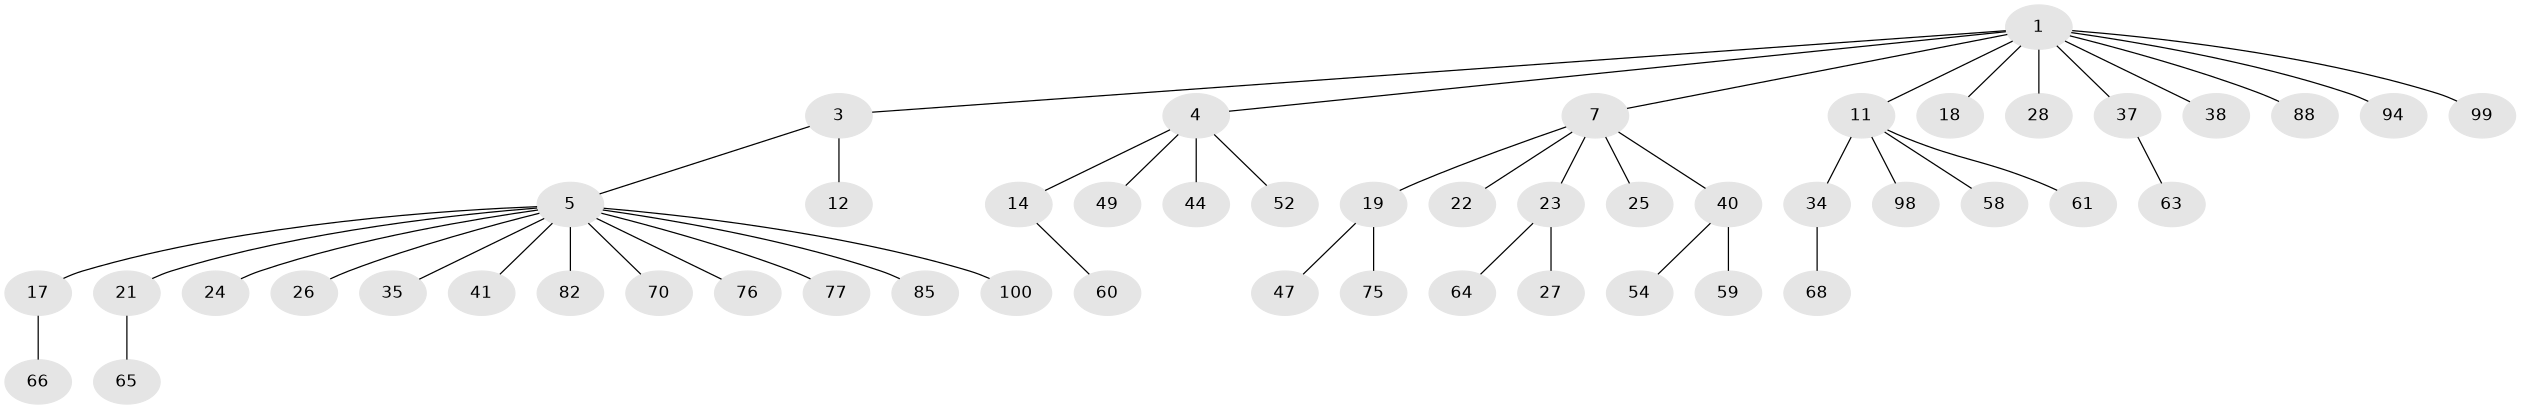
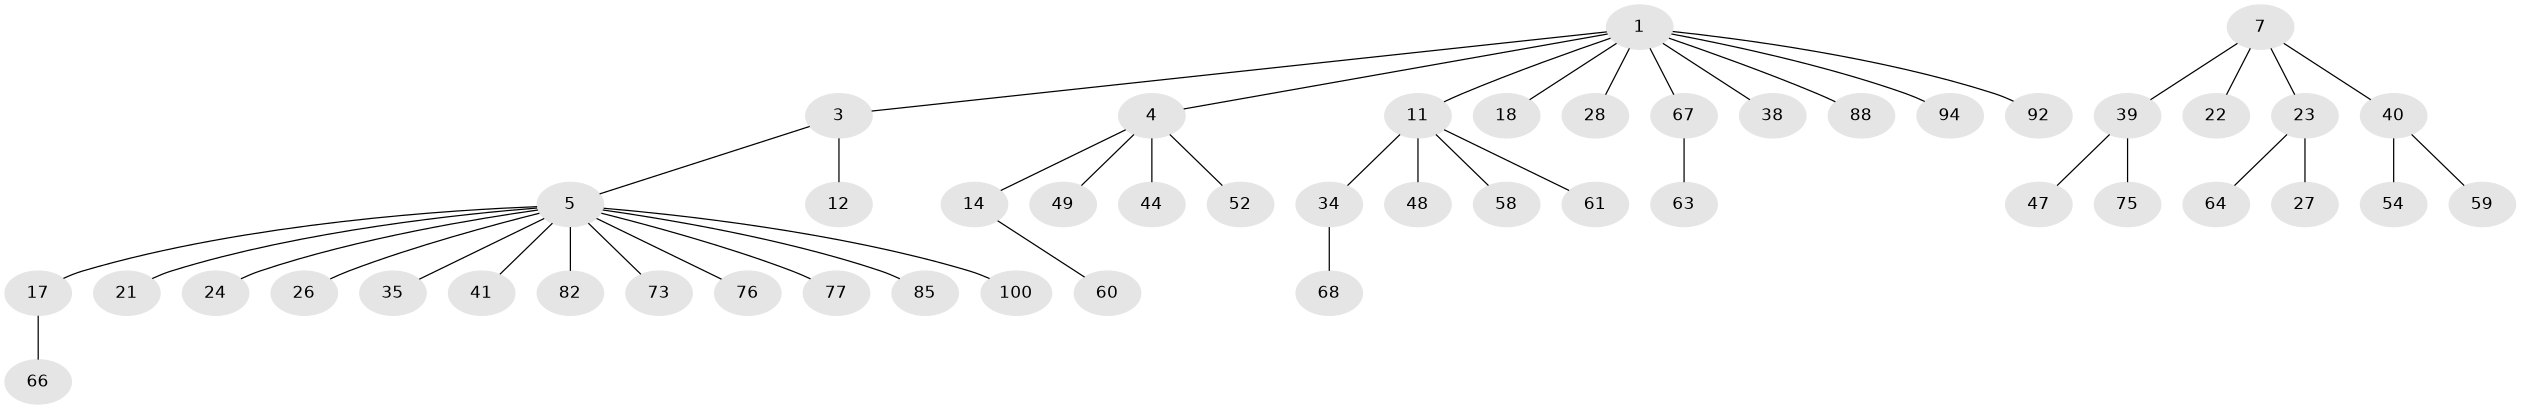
edge "1" -- "7": removed
node "37": label "37" -> "67"
node "99": label "99" -> "92"
node "19": label "19" -> "39"
node "25": removed
node "98": label "98" -> "48"
node "70": label "70" -> "73"
node "65": removed
